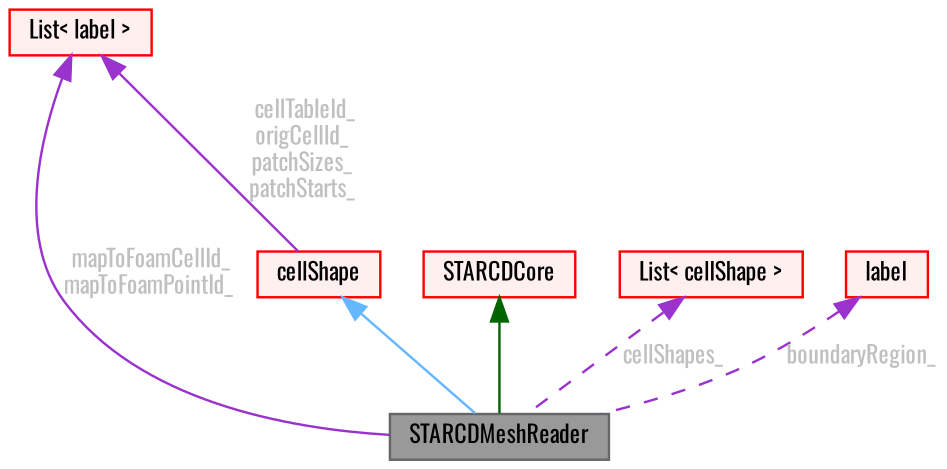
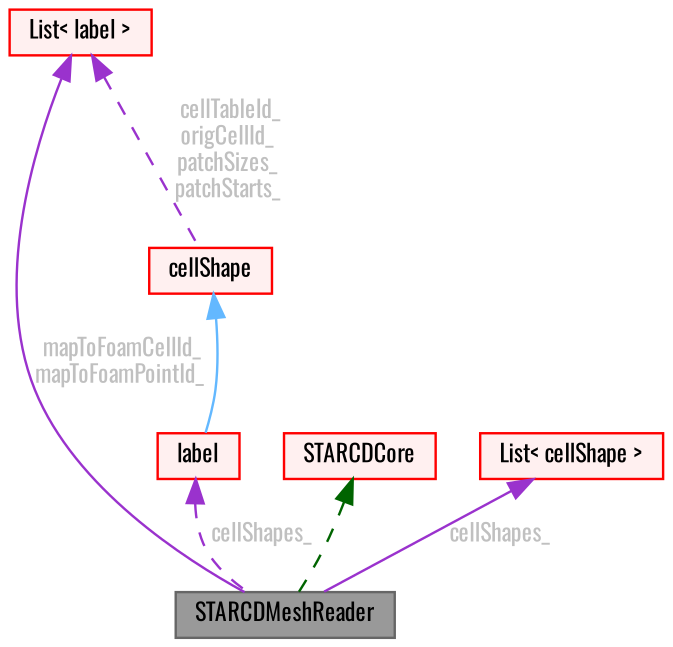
edge "cellShape" -> "List< label >": style solid -> dashed
edge "STARCDMeshReader" -> "label": label " boundaryRegion_" -> " cellShapes_"
edge "STARCDMeshReader" -> "List< cellShape >": style dashed -> solid
edge "STARCDMeshReader" -> "cellShape": now "label" -> "cellShape"
edge "STARCDMeshReader" -> "STARCDCore": style solid -> dashed
